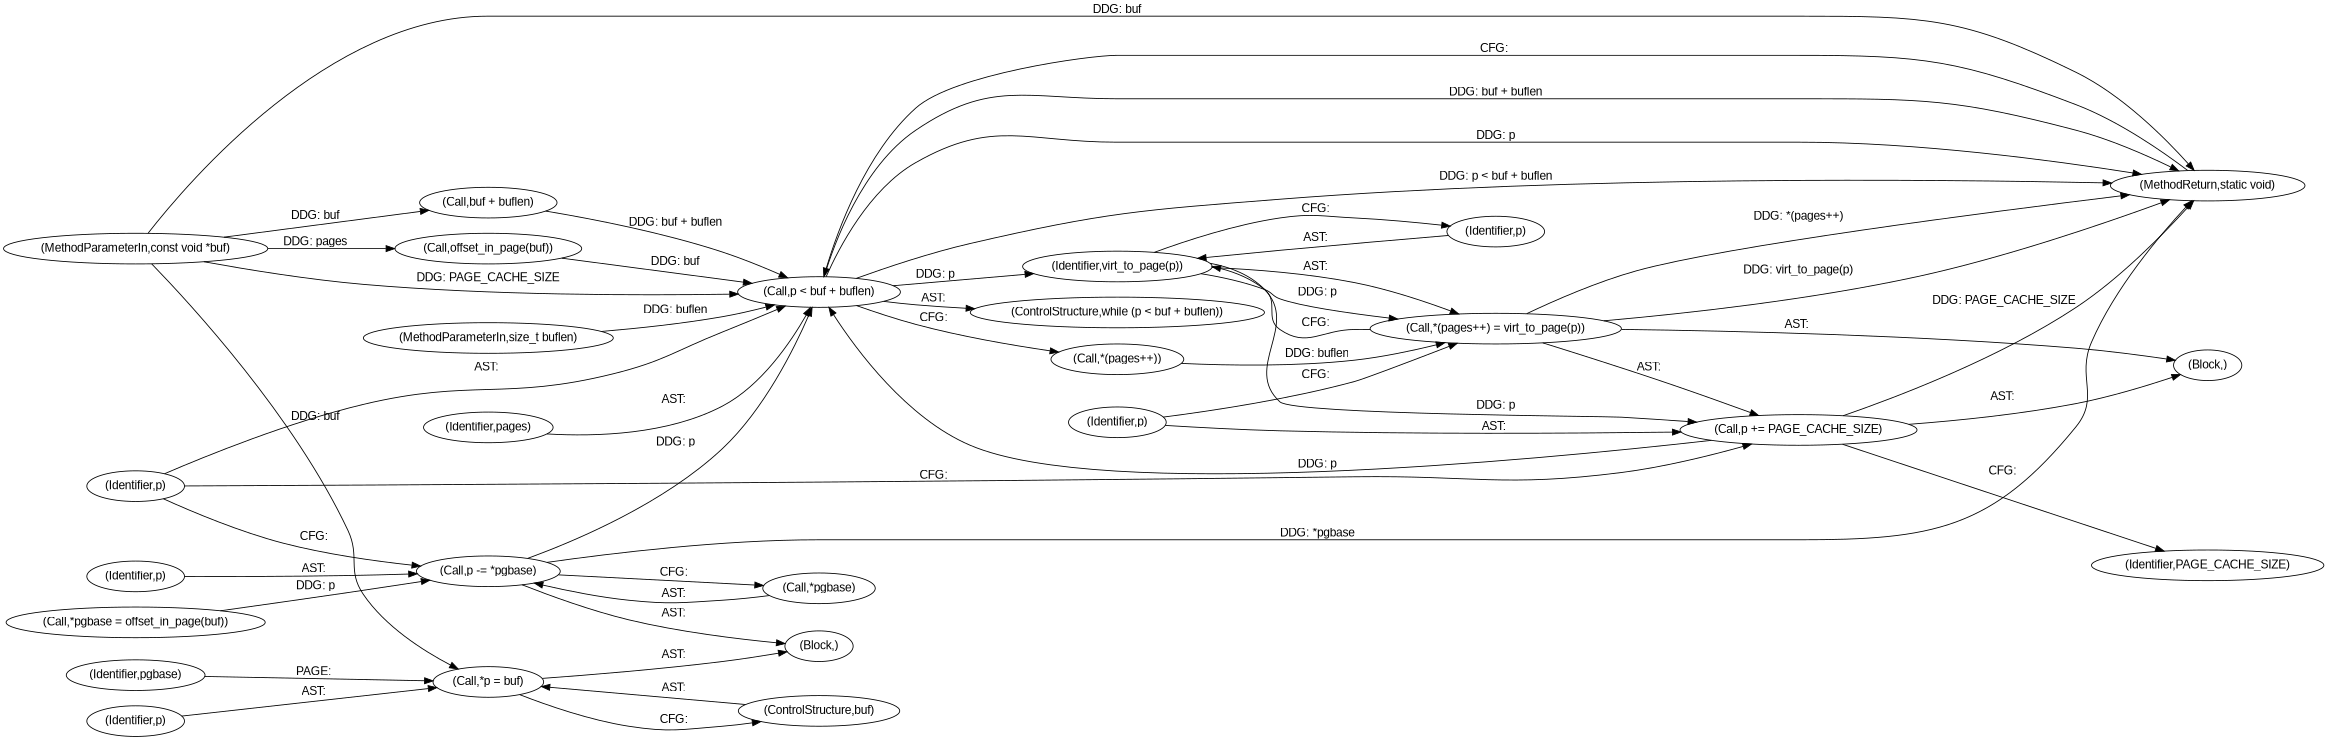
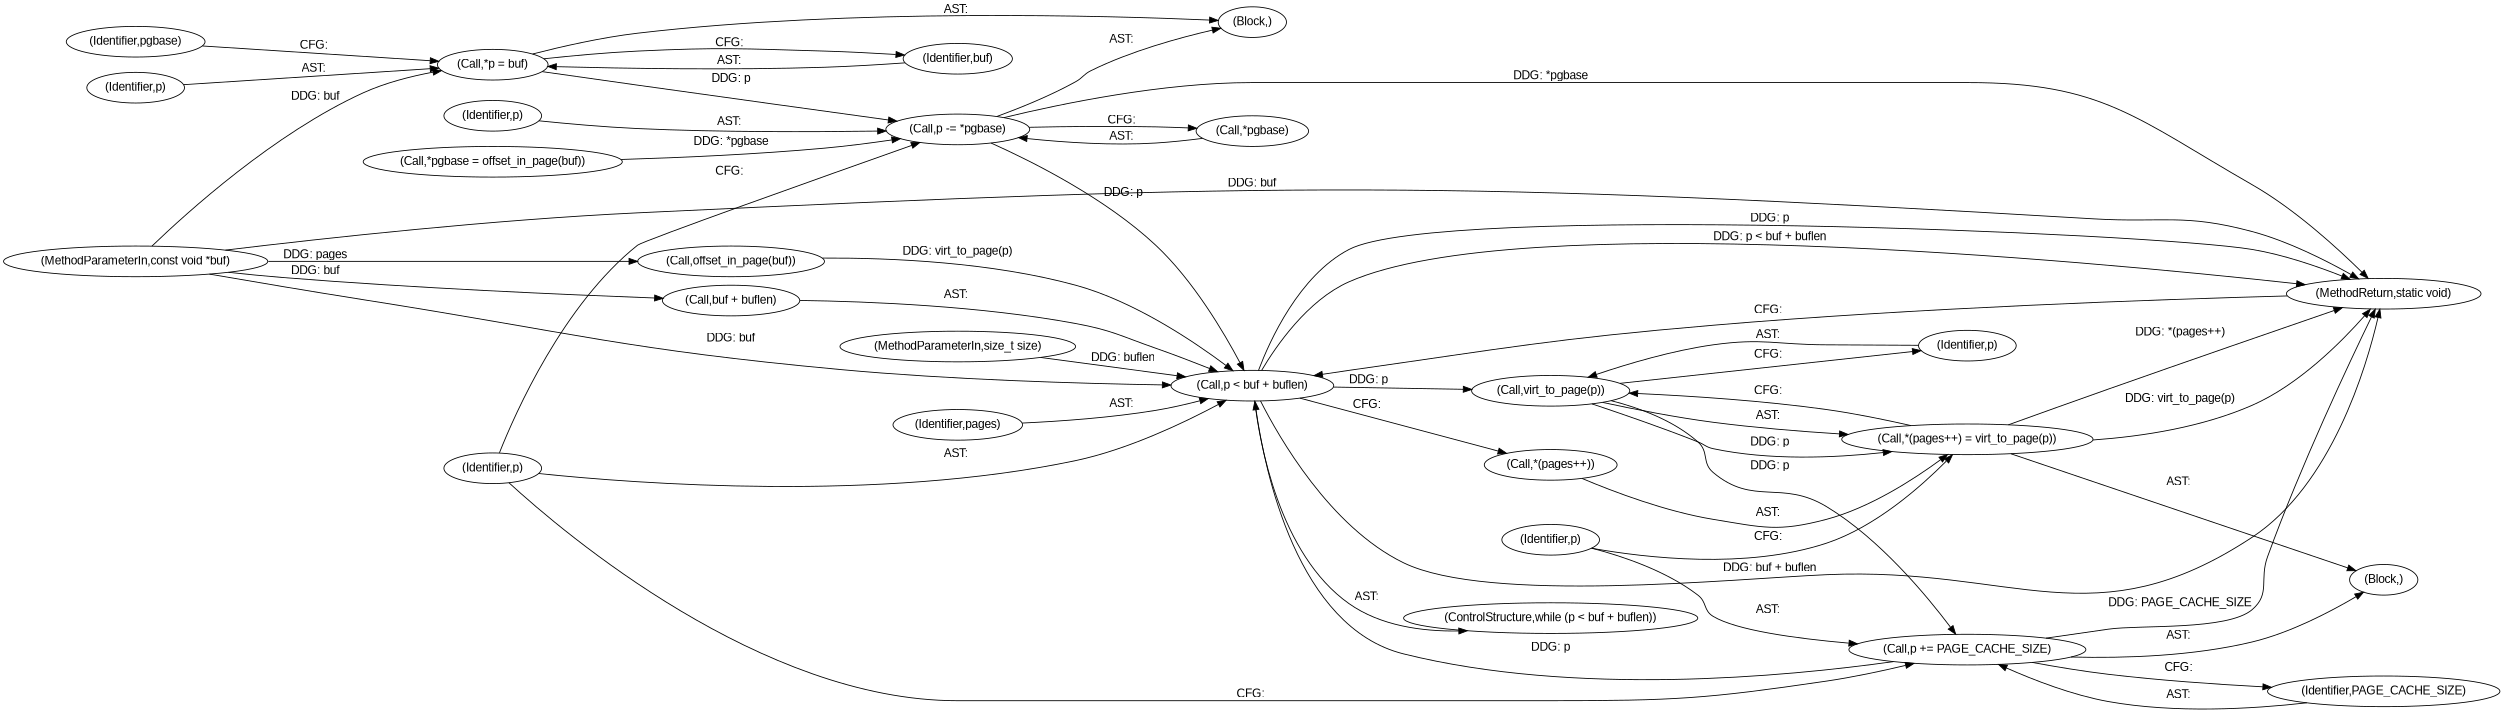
edge "(Call,*p = buf)" -> "(Call,p -= *pgbase)": added, label "DDG: p"
edge "(Call,buf + buflen)" -> "(Call,p < buf + buflen)": label "DDG: buf + buflen" -> "AST: "
edge "(Call,offset_in_page(buf))" -> "(Call,p < buf + buflen)": label "DDG: buf" -> "DDG: virt_to_page(p)"
node "(Identifier,virt_to_page(p))": label "(Identifier,virt_to_page(p))" -> "(Call,virt_to_page(p))"
edge "(MethodParameterIn,const void *buf)" -> "(Call,p < buf + buflen)": label "DDG: PAGE_CACHE_SIZE" -> "DDG: buf"
node "(MethodParameterIn,size_t buflen)": label "(MethodParameterIn,size_t buflen)" -> "(MethodParameterIn,size_t size)"
edge "(Call,*(pages++))" -> "(Call,*(pages++) = virt_to_page(p))": label "DDG: buflen" -> "AST: "
edge "(Call,*(pages++) = virt_to_page(p))" -> "(Call,p += PAGE_CACHE_SIZE)": now "(Identifier,PAGE_CACHE_SIZE)" -> "(Call,p += PAGE_CACHE_SIZE)"
edge "(Call,*pgbase = offset_in_page(buf))" -> "(Call,p -= *pgbase)": label "DDG: p" -> "DDG: *pgbase"
edge "(Identifier,pgbase)" -> "(Call,*p = buf)": label "PAGE: " -> "CFG: "
node "(ControlStructure,buf)": label "(ControlStructure,buf)" -> "(Identifier,buf)"
